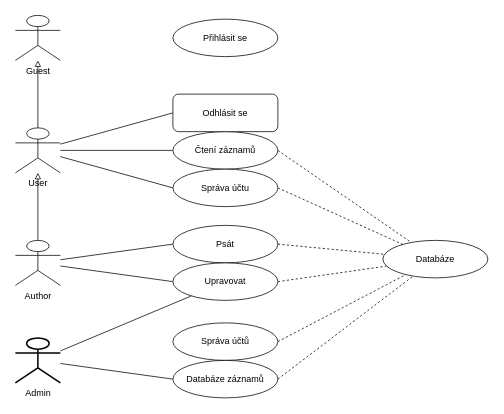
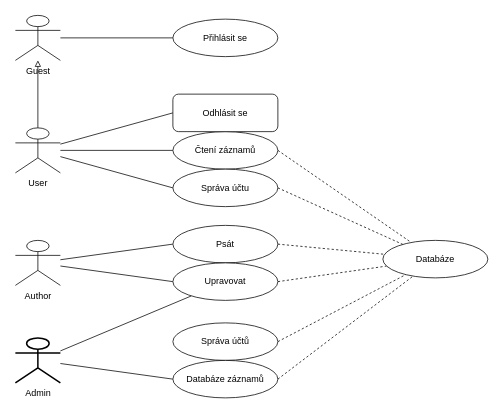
edge "Guest" -- "Přihlásit se": added
edge "Author" -> "User": removed
